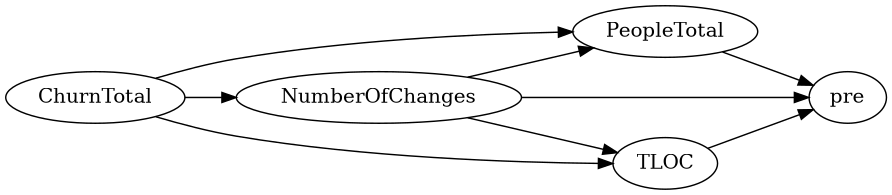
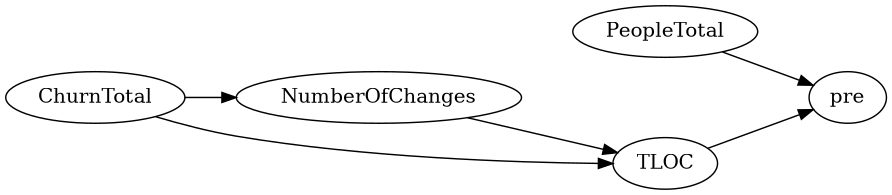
edge "ChurnTotal" -> "PeopleTotal": removed
edge "NumberOfChanges" -> "PeopleTotal": removed
edge "NumberOfChanges" -> "pre": removed
